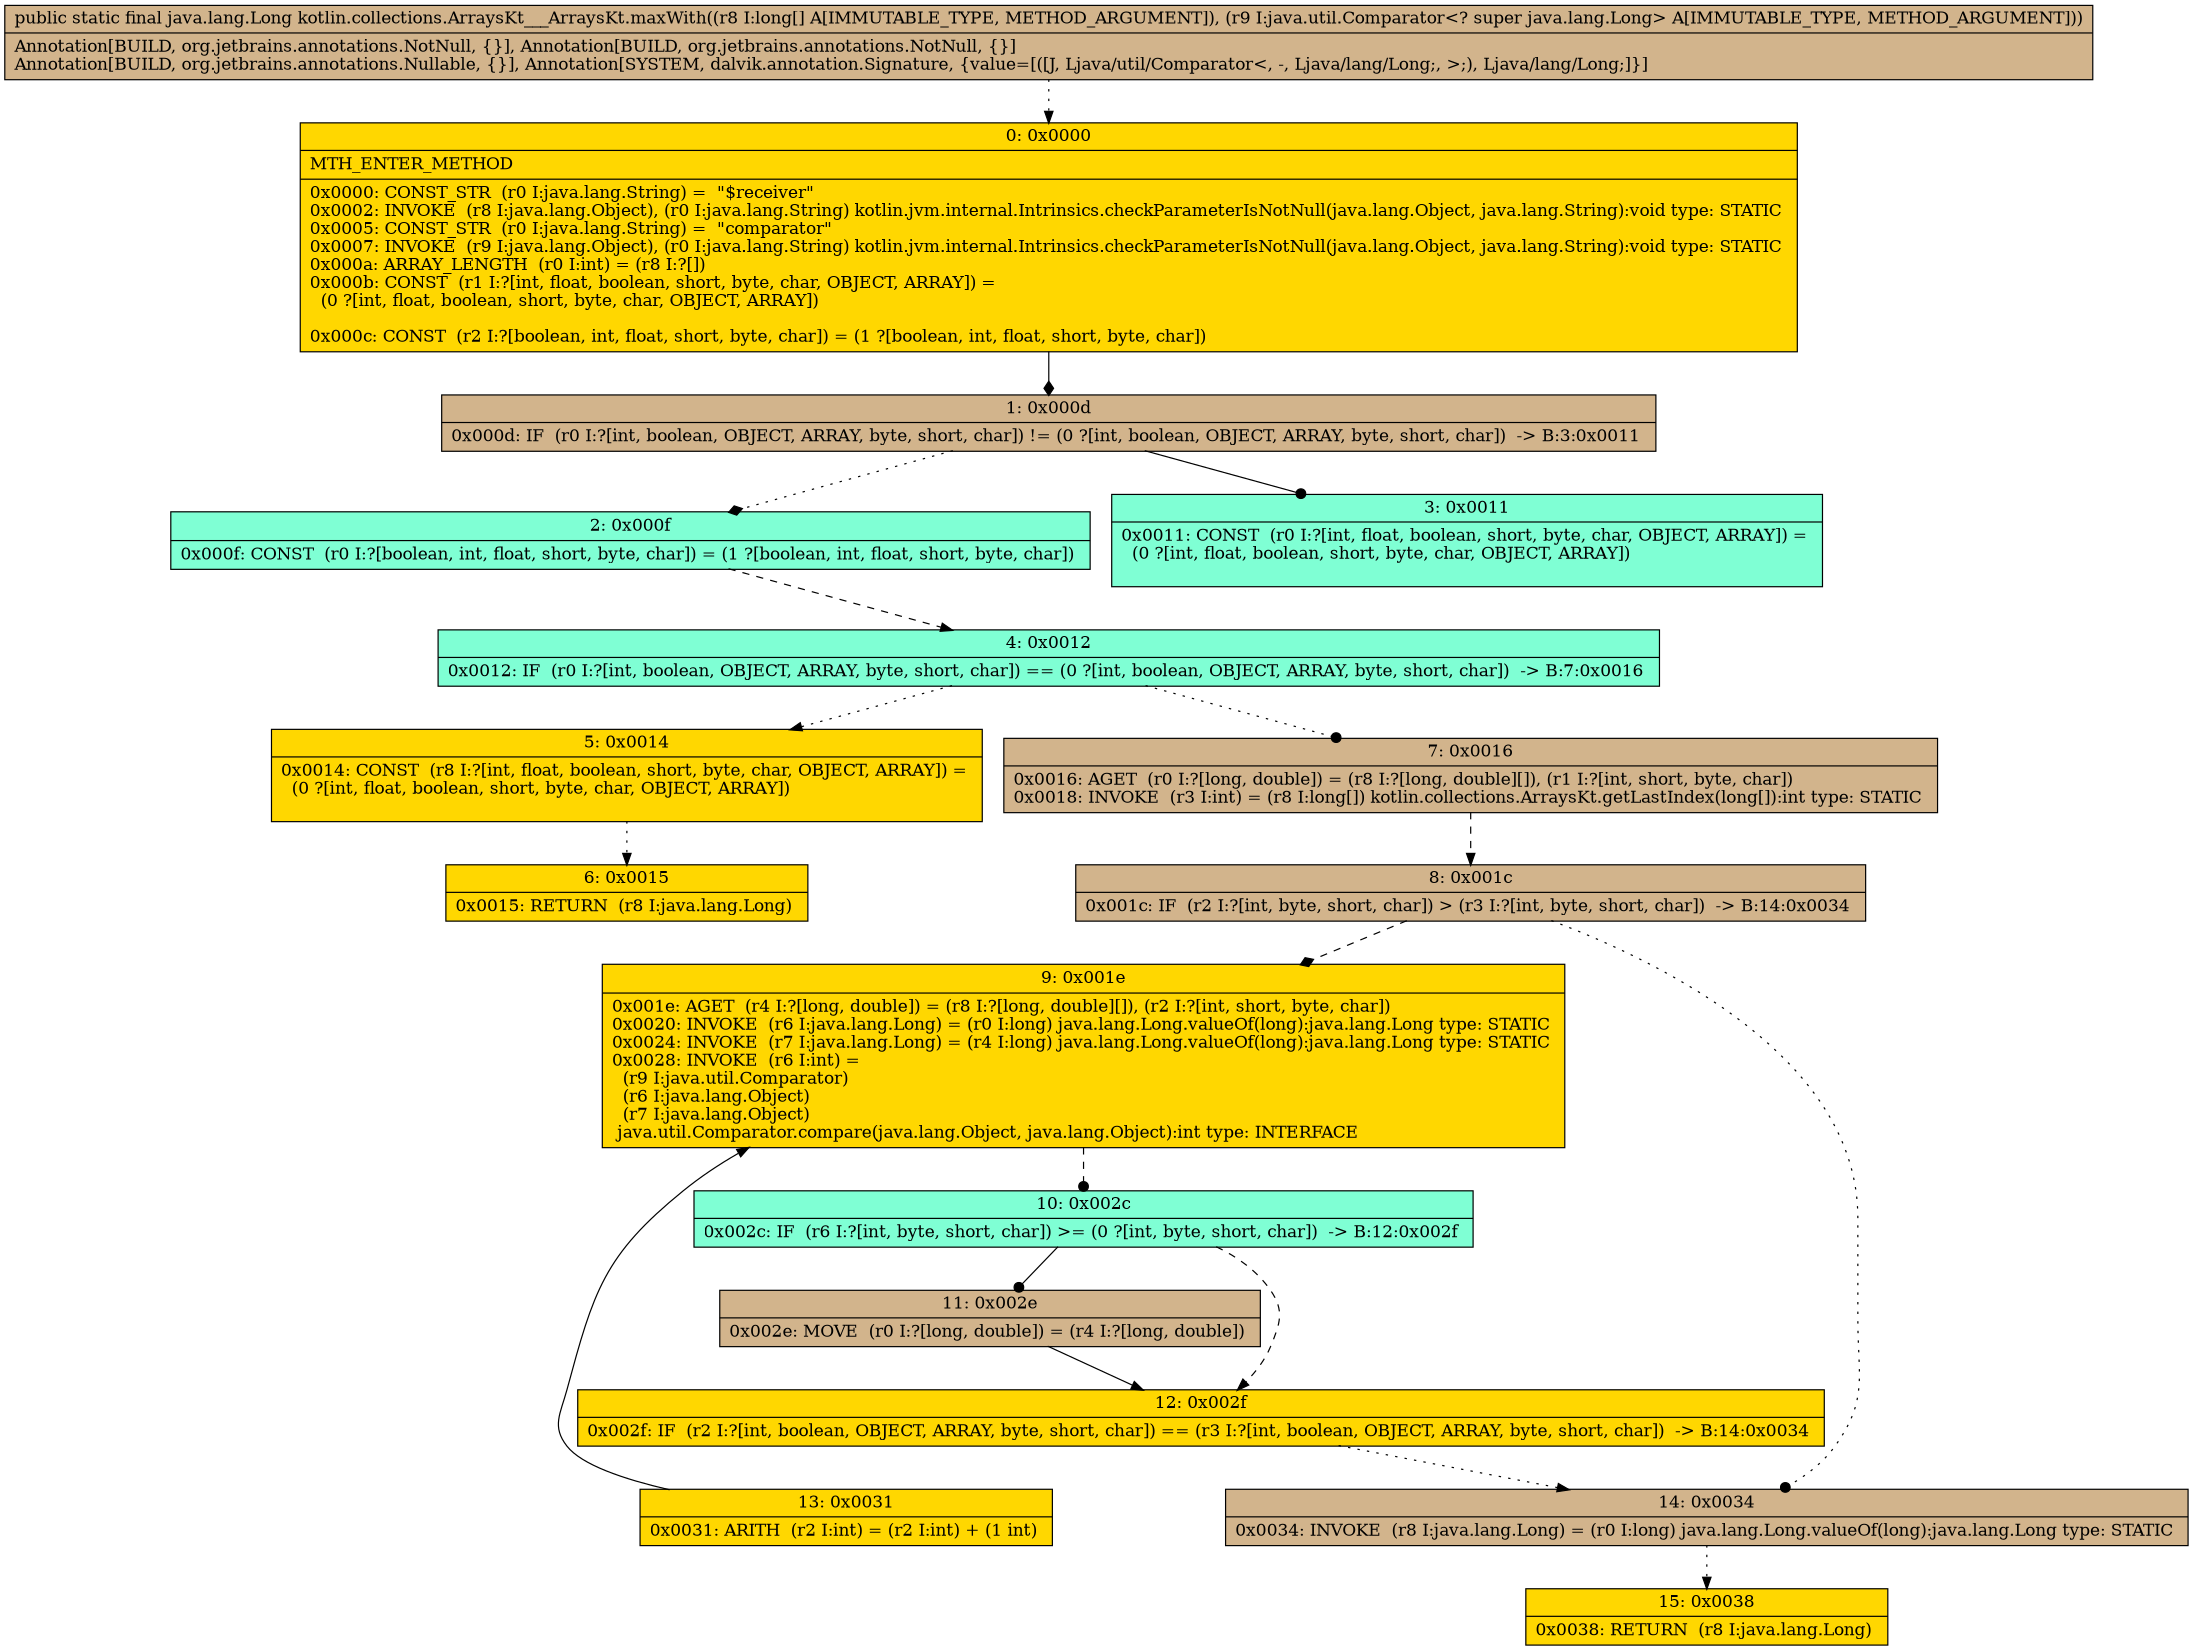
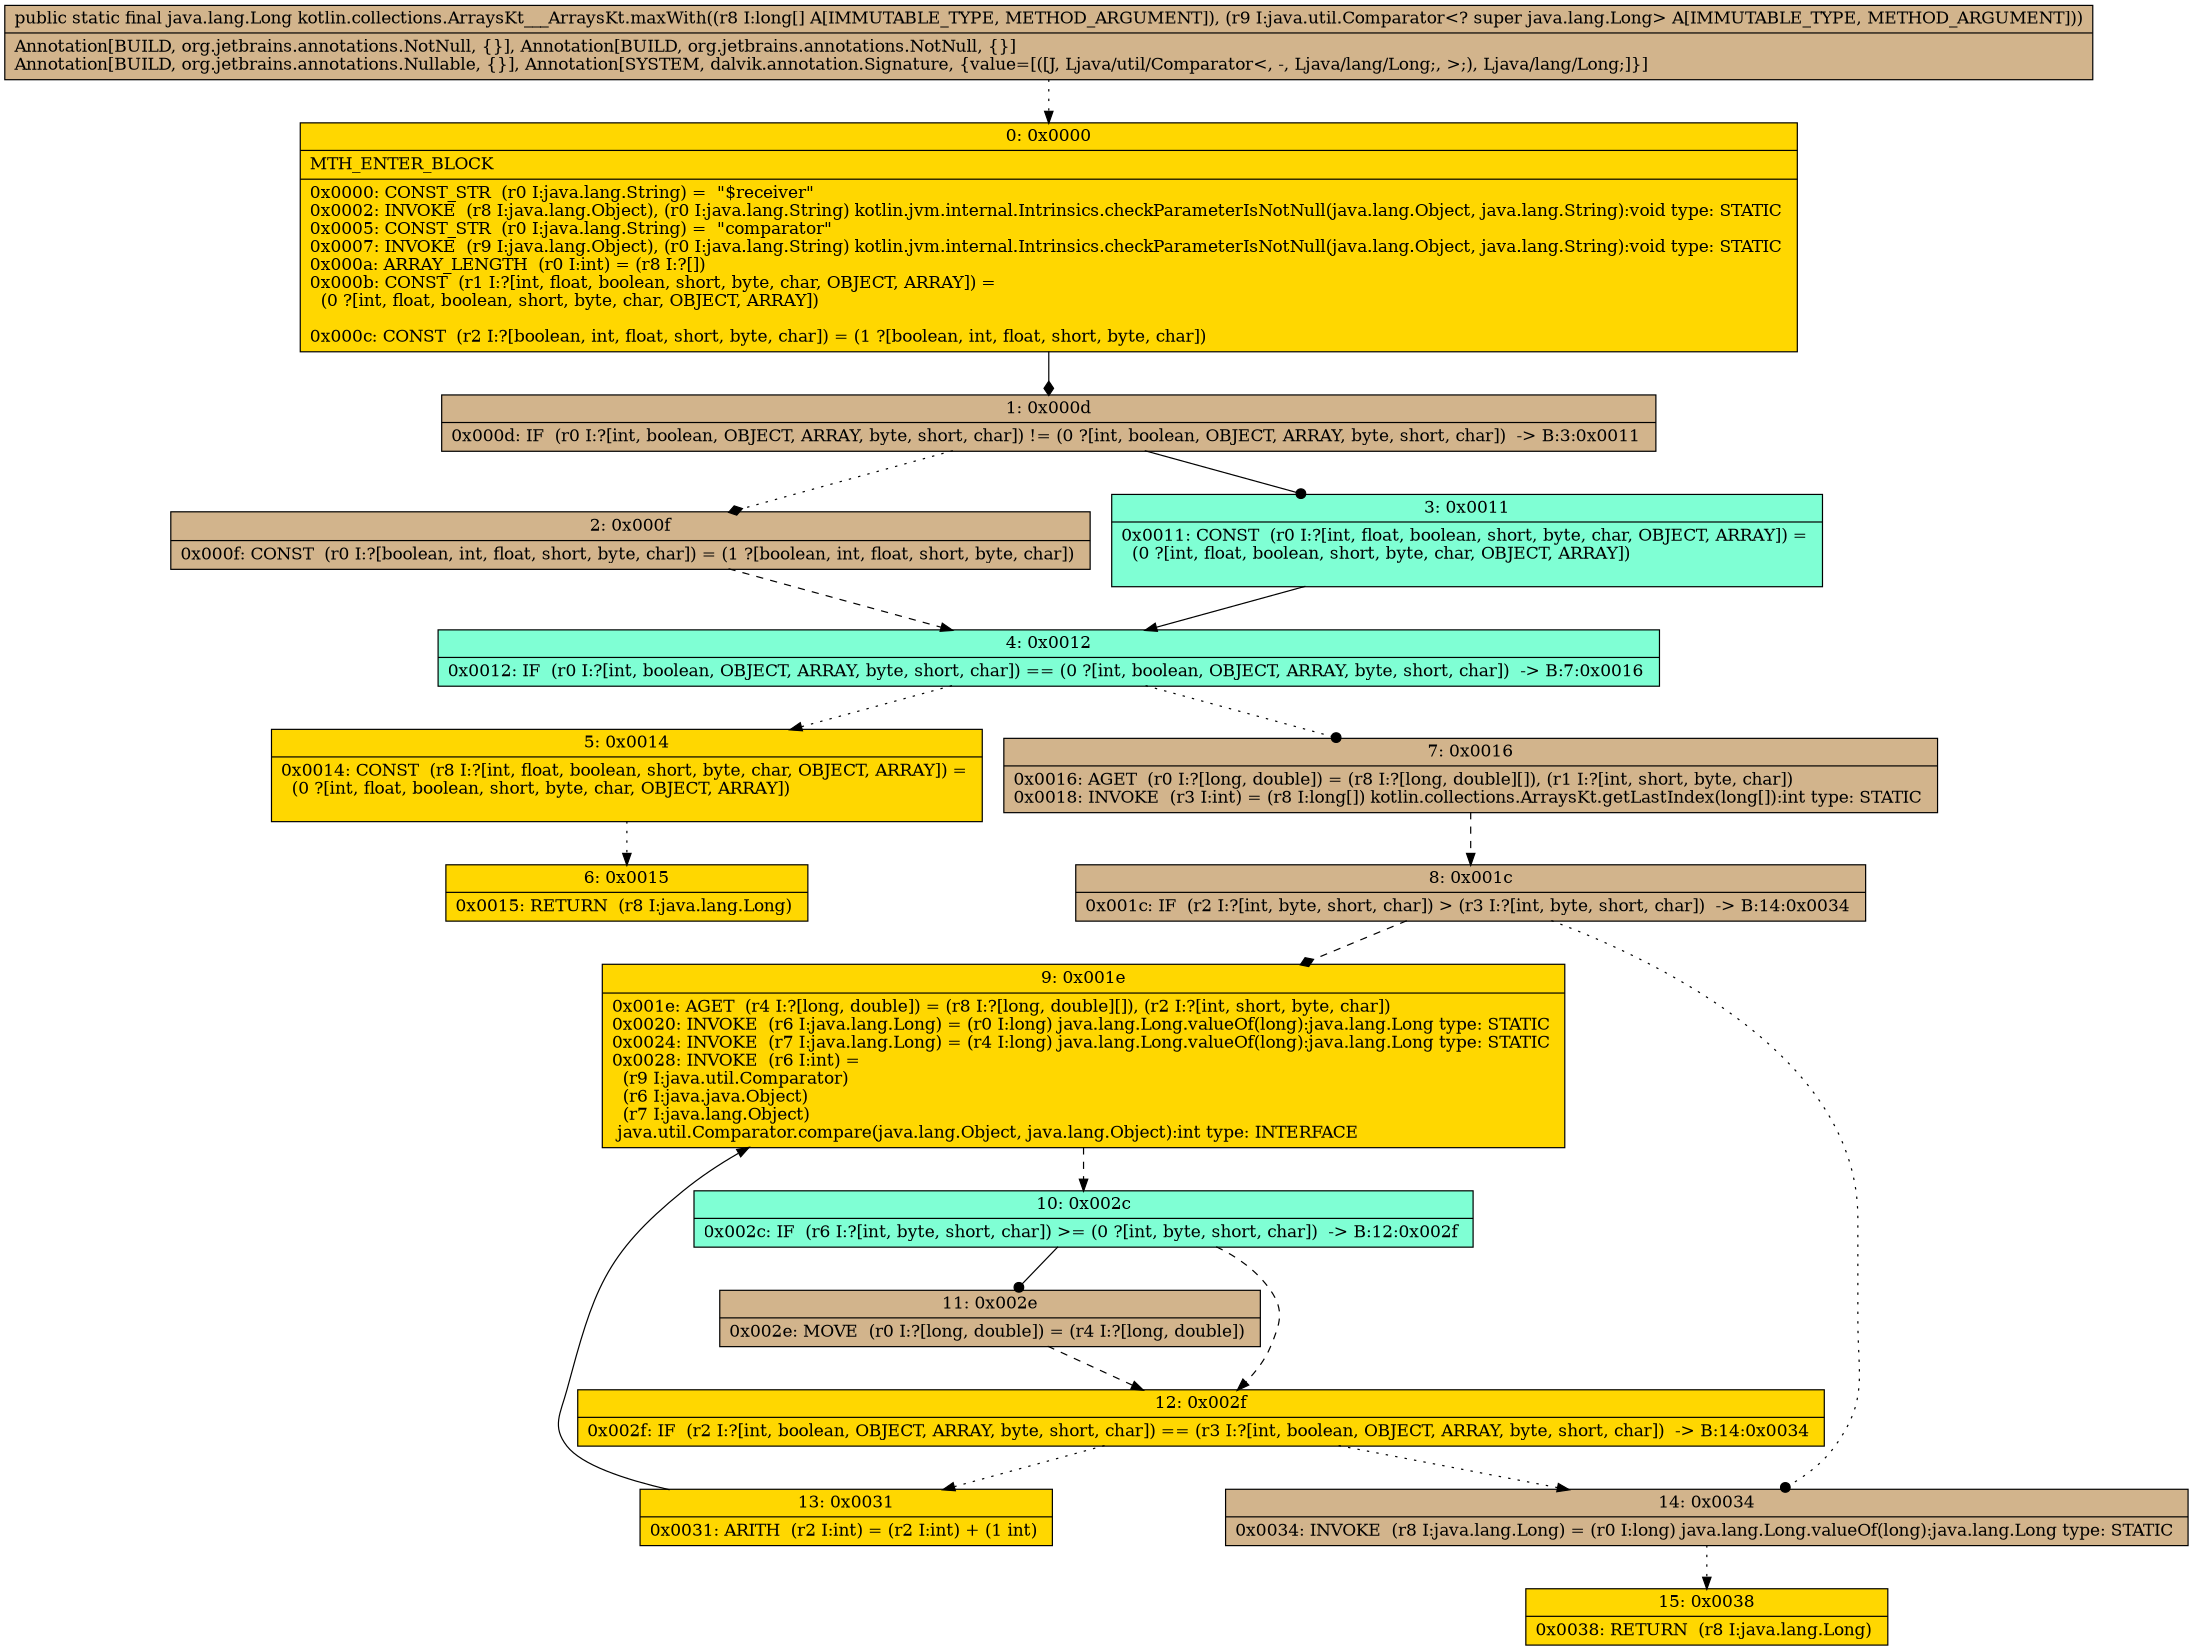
node "0: 0x0000": text "MTH_ENTER_METHOD" -> "MTH_ENTER_BLOCK"
node "2: 0x000f": fillcolor aquamarine -> tan
edge "3: 0x0011" -> "4: 0x0012": added
node "9: 0x001e": text "(r6 I:java.lang.Object)" -> "(r6 I:java.java.Object)"
edge "9: 0x001e" -> "10: 0x002c": arrowhead dot -> normal
edge "11: 0x002e" -> "12: 0x002f": style solid -> dashed
edge "12: 0x002f" -> "13: 0x0031": added
